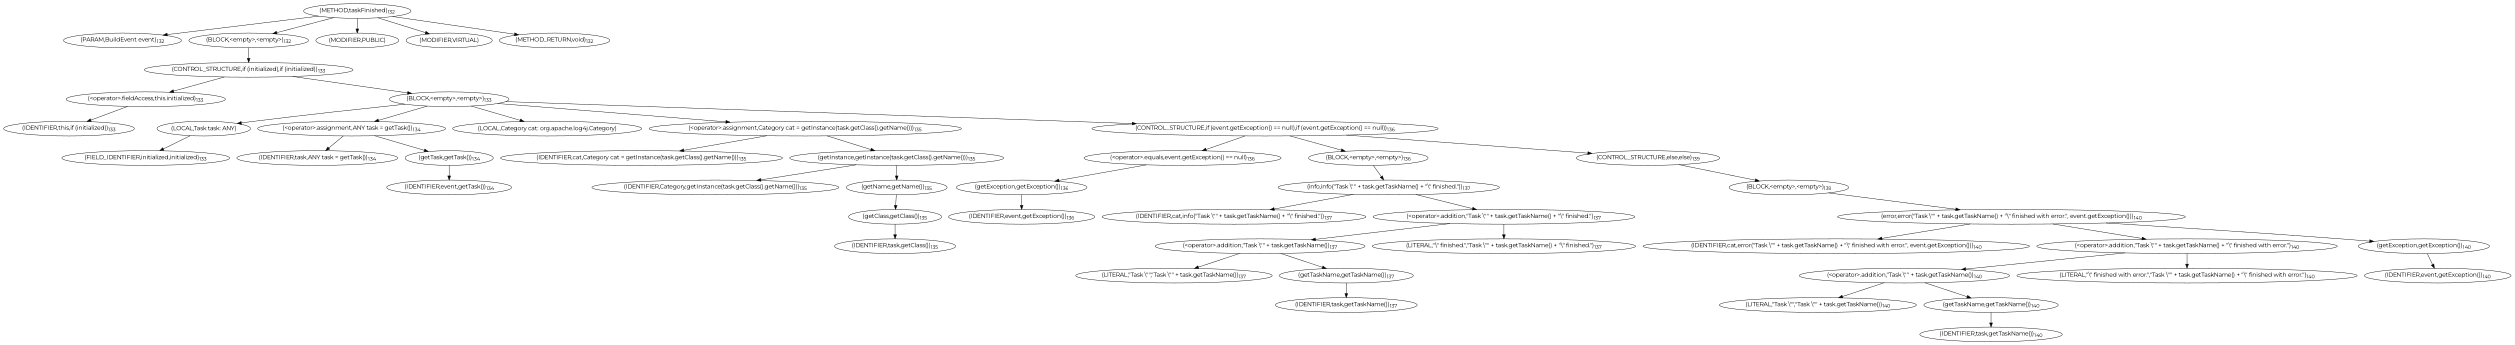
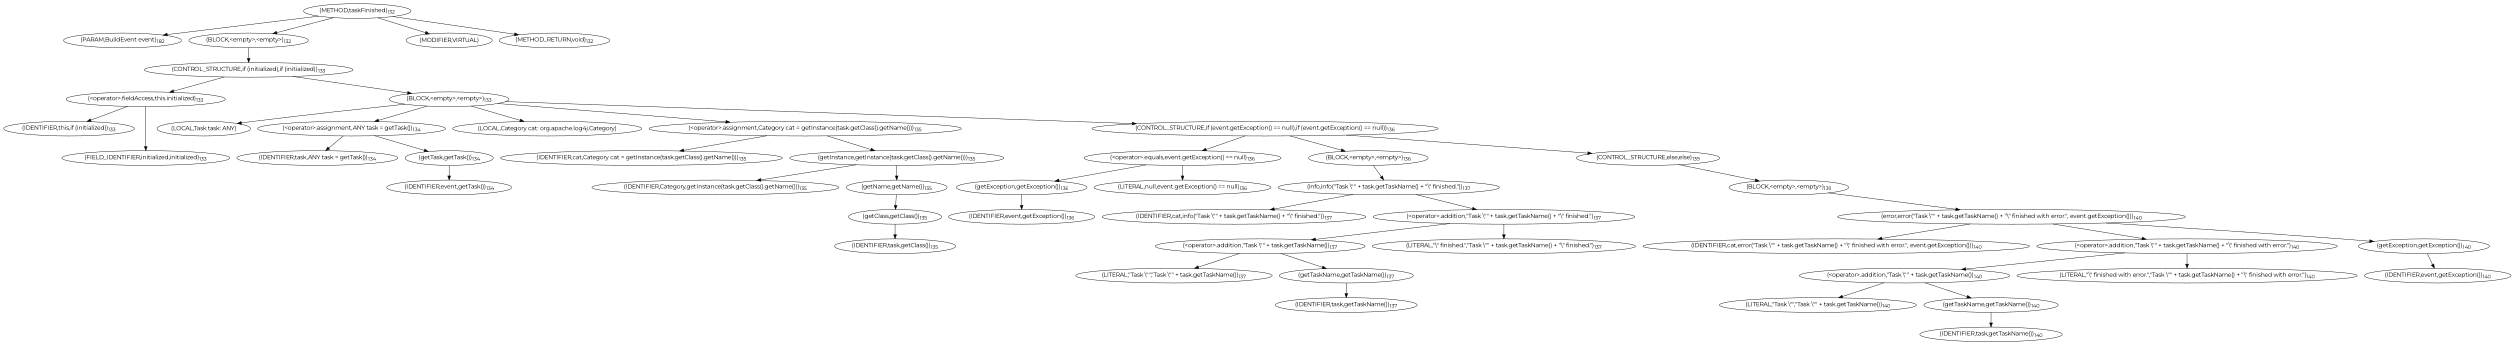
node "(PARAM,BuildEvent event)": text "132" -> "182"
node "(MODIFIER,PUBLIC)": removed
edge "(LOCAL,Task task: ANY)" -> "(FIELD_IDENTIFIER,initialized,initialized)": now "(<operator>.fieldAccess,this.initialized)" -> "(FIELD_IDENTIFIER,initialized,initialized)"
node "(LITERAL,null,event.getException() == null)": added
